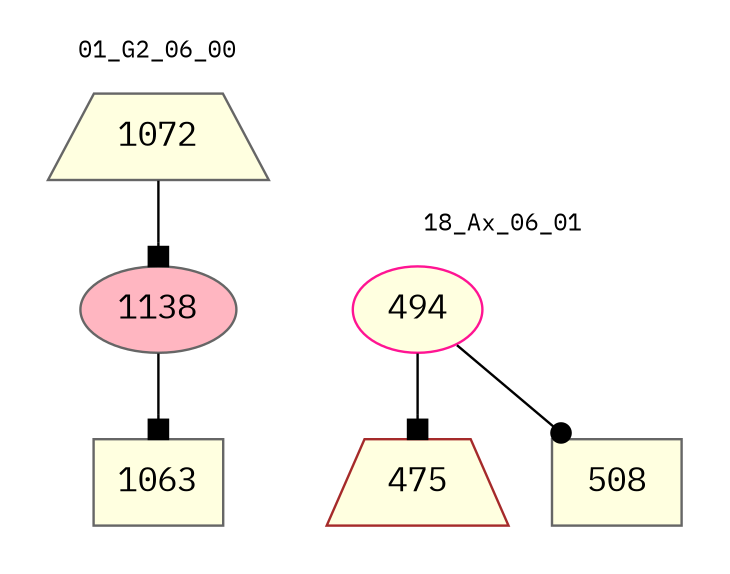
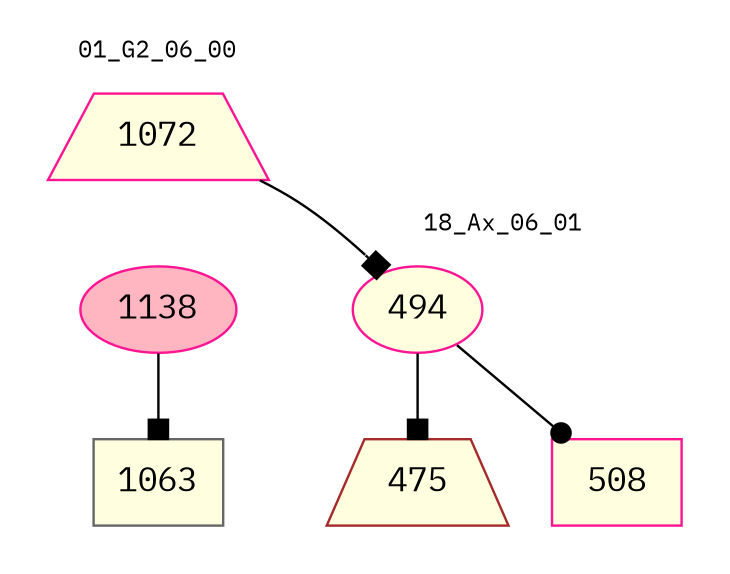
node "1072": color gray40 -> deeppink
edge "1072" -> "1138": now "1072" -> "494"
node "1138": color gray40 -> deeppink
node "508": color gray40 -> deeppink
